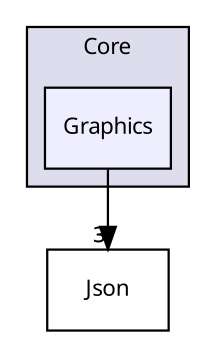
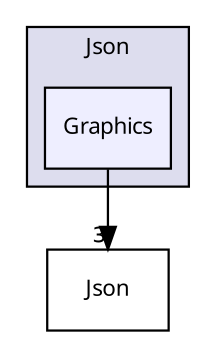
cluster "Core": label "Core" -> "Json"
